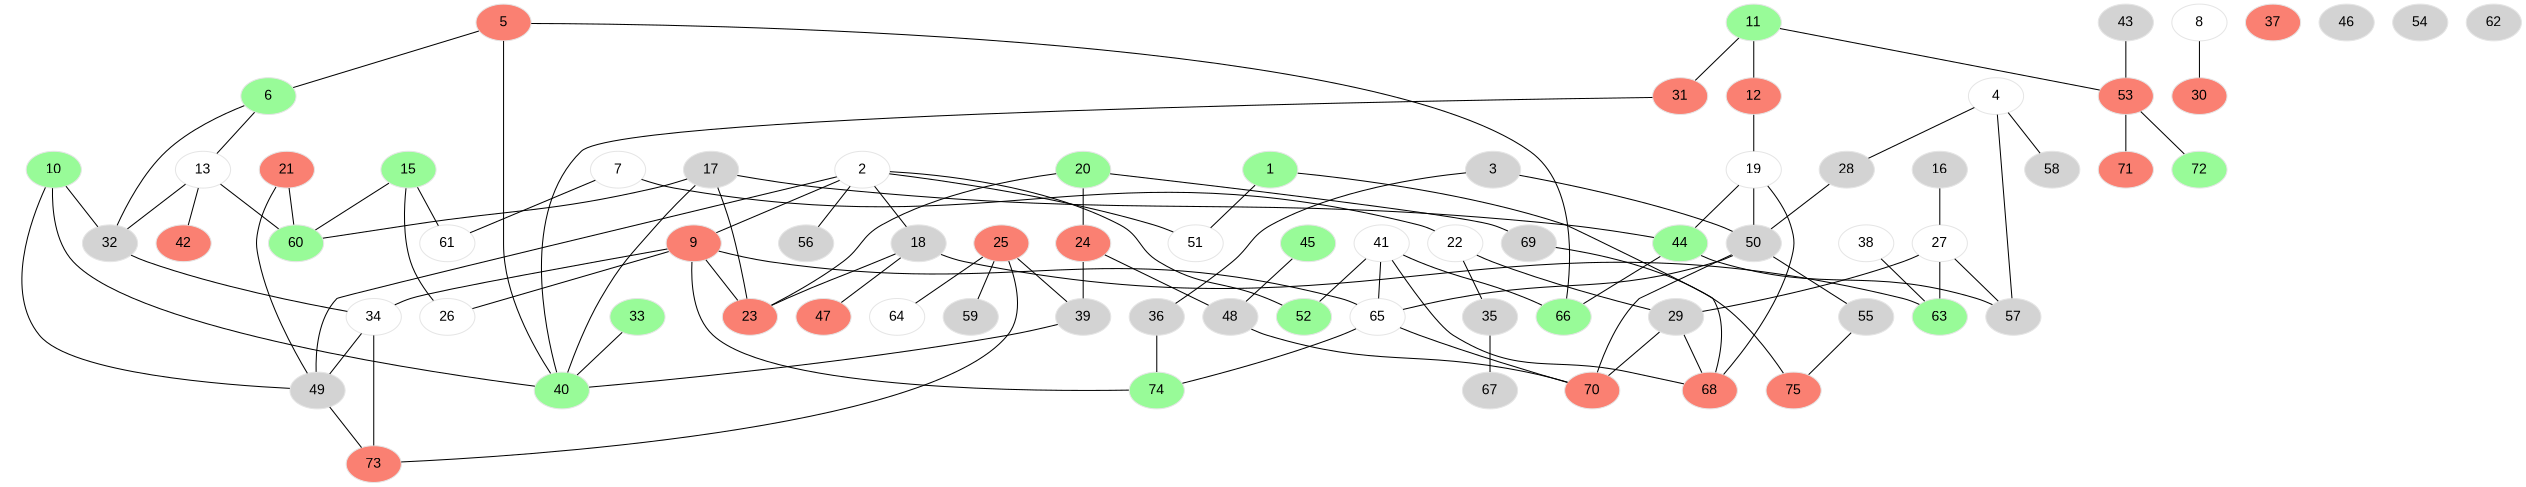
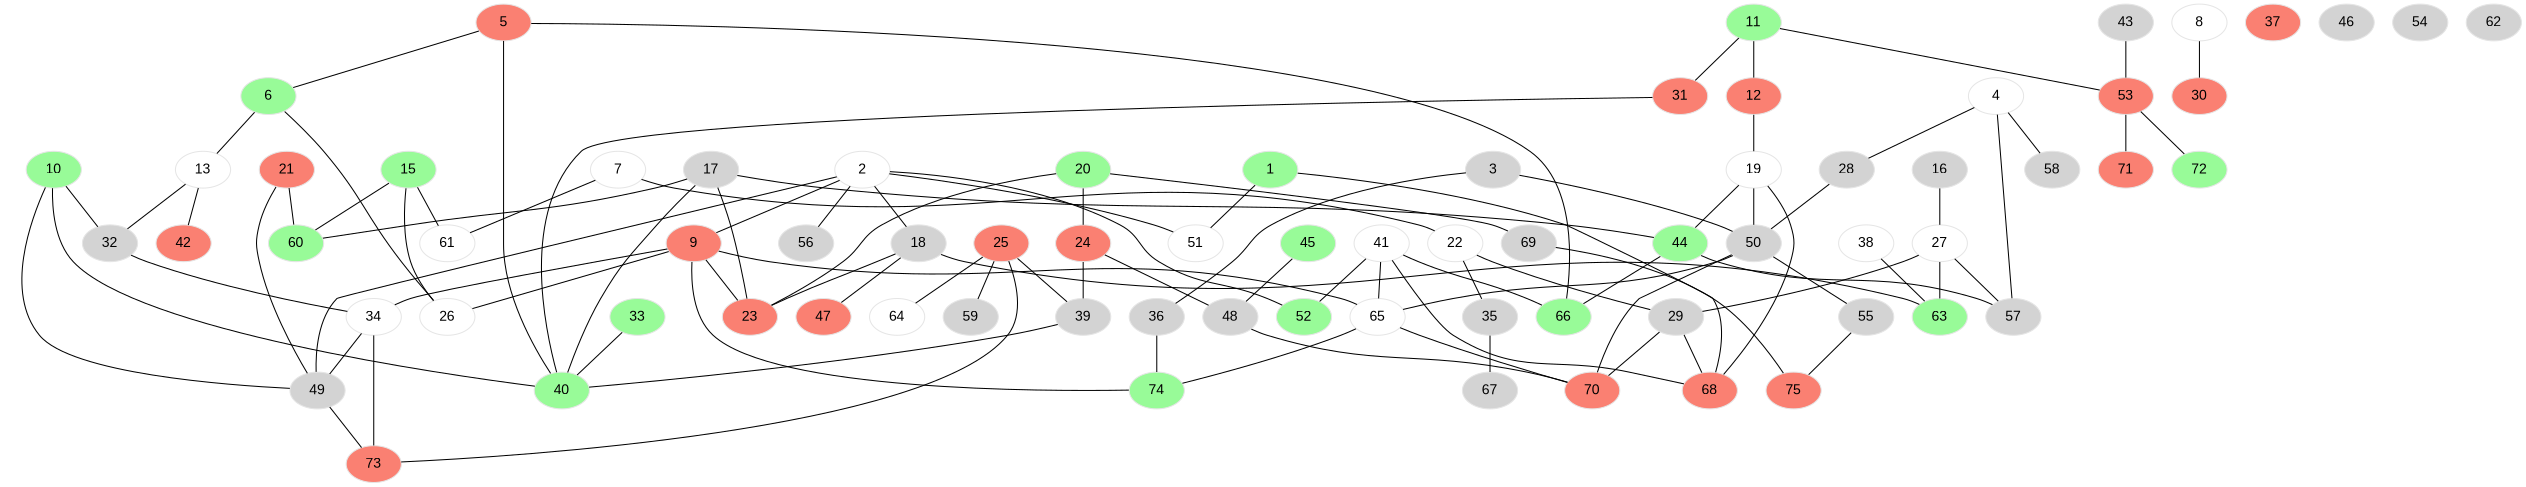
edge "6" -- "32": now "6" -- "26"
edge "13" -- "60": removed
